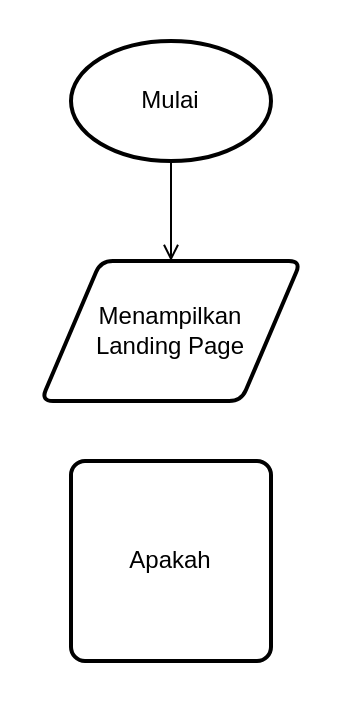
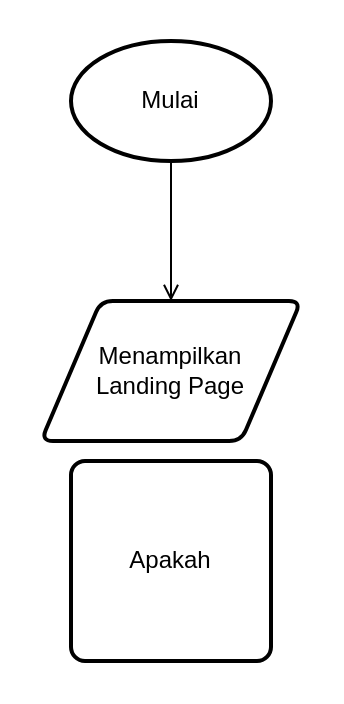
node "Menampilkan Landing Page": moved (171, 331) -> (171, 371)
